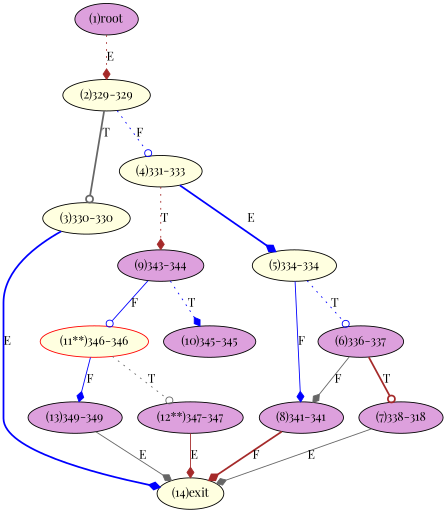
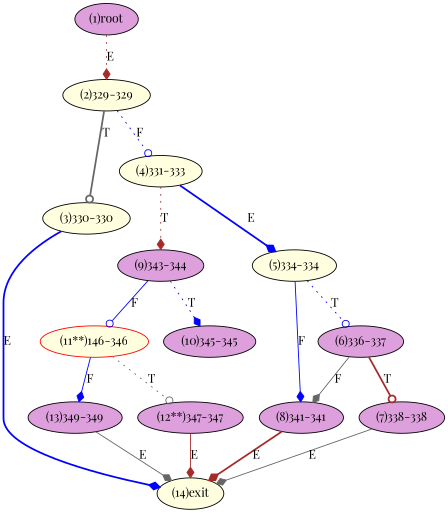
node "(11**)346-346": label "(11**)346-346" -> "(11**)146-346"
node "(7)338-318": label "(7)338-318" -> "(7)338-338"
edge "(8)341-341" -> "(14)exit": label "F" -> "E"
